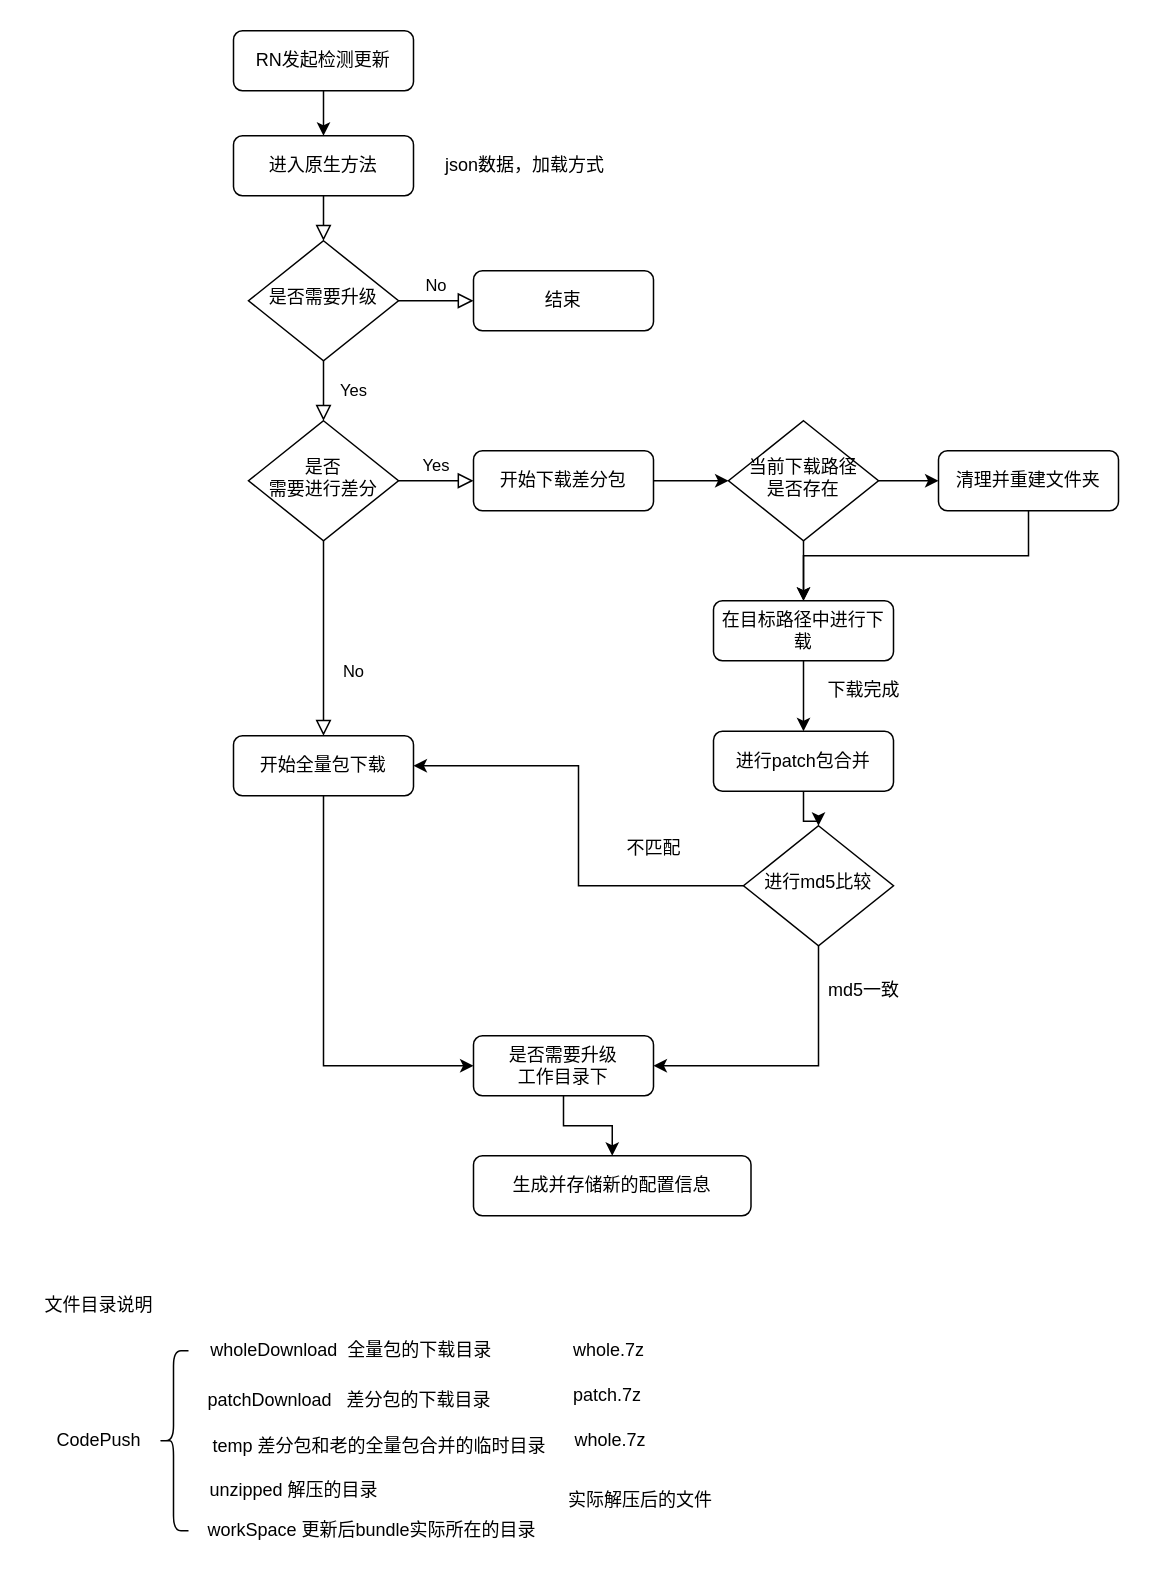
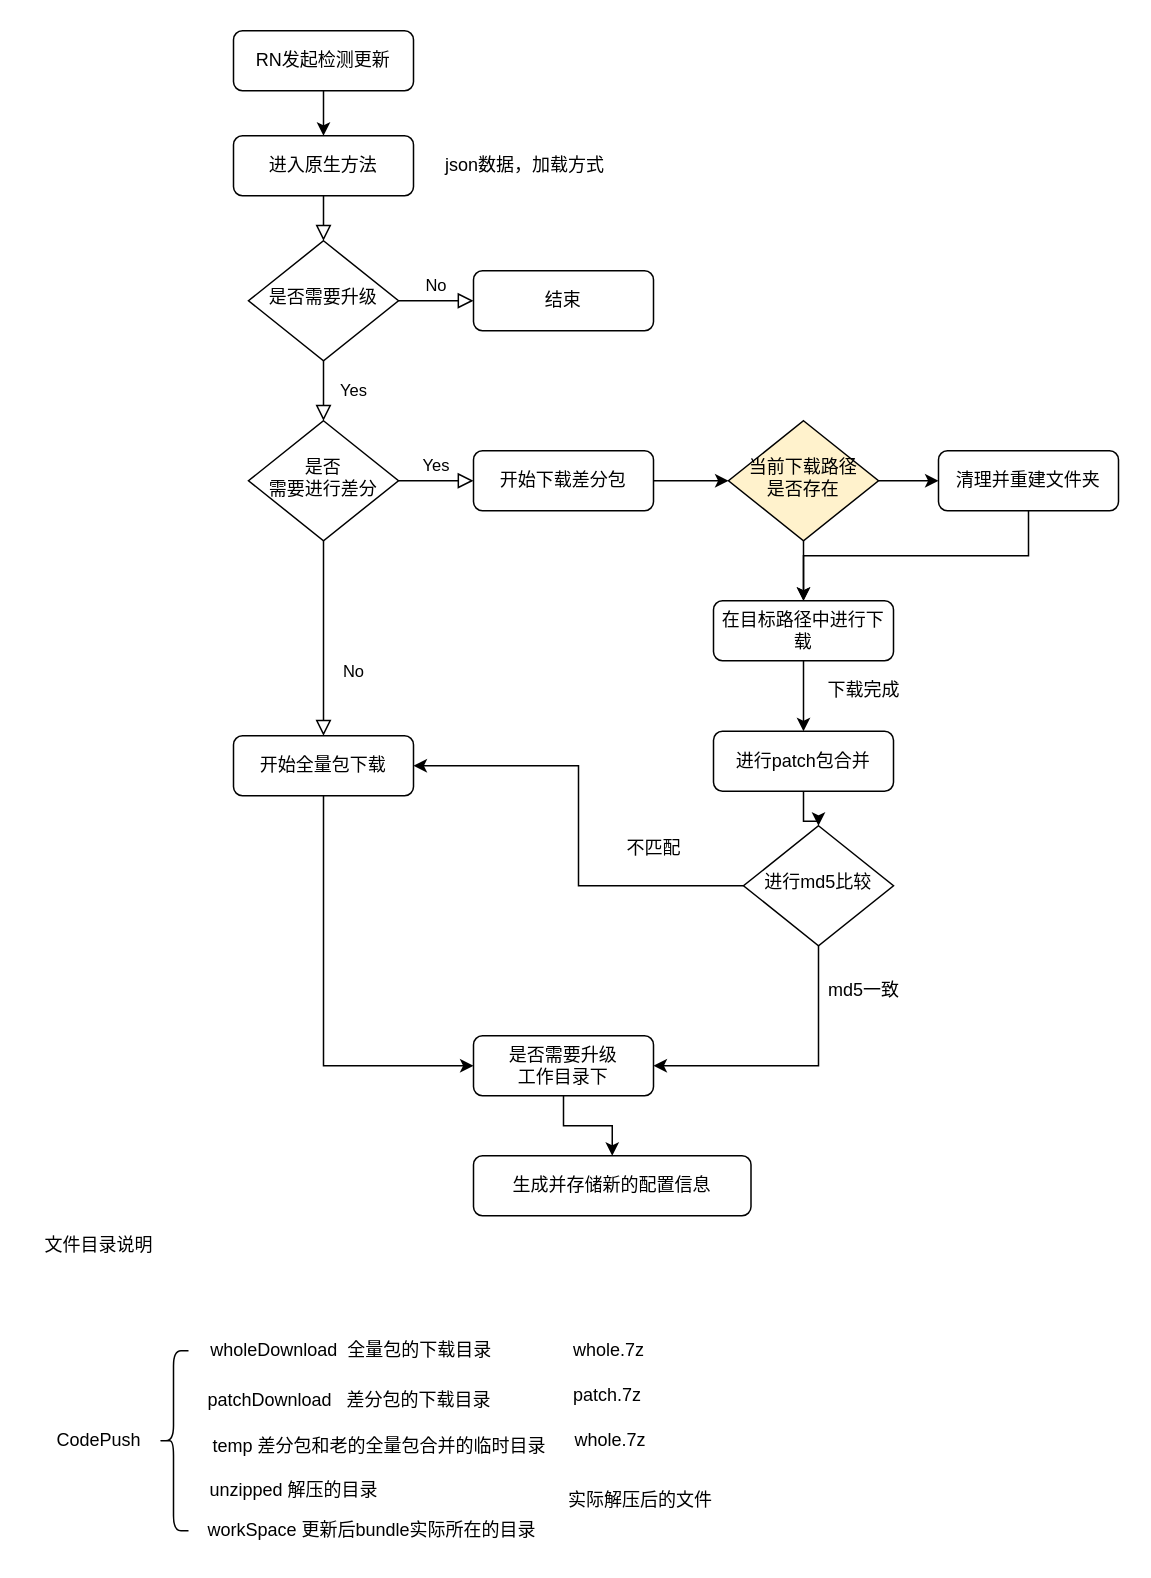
node "当前下载路径 是否存在": fillcolor #ffffff -> #fff2cc
node "文件目录说明": moved (98, 1306) -> (98, 1246)
